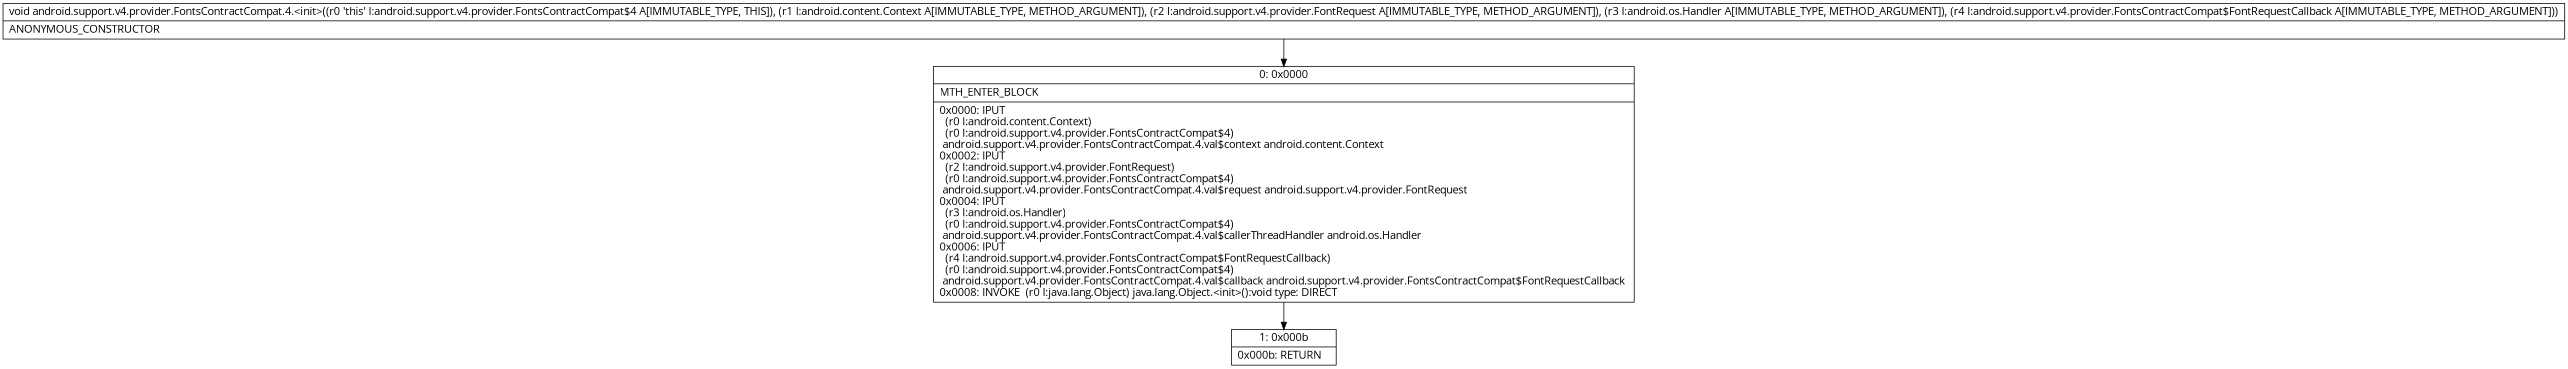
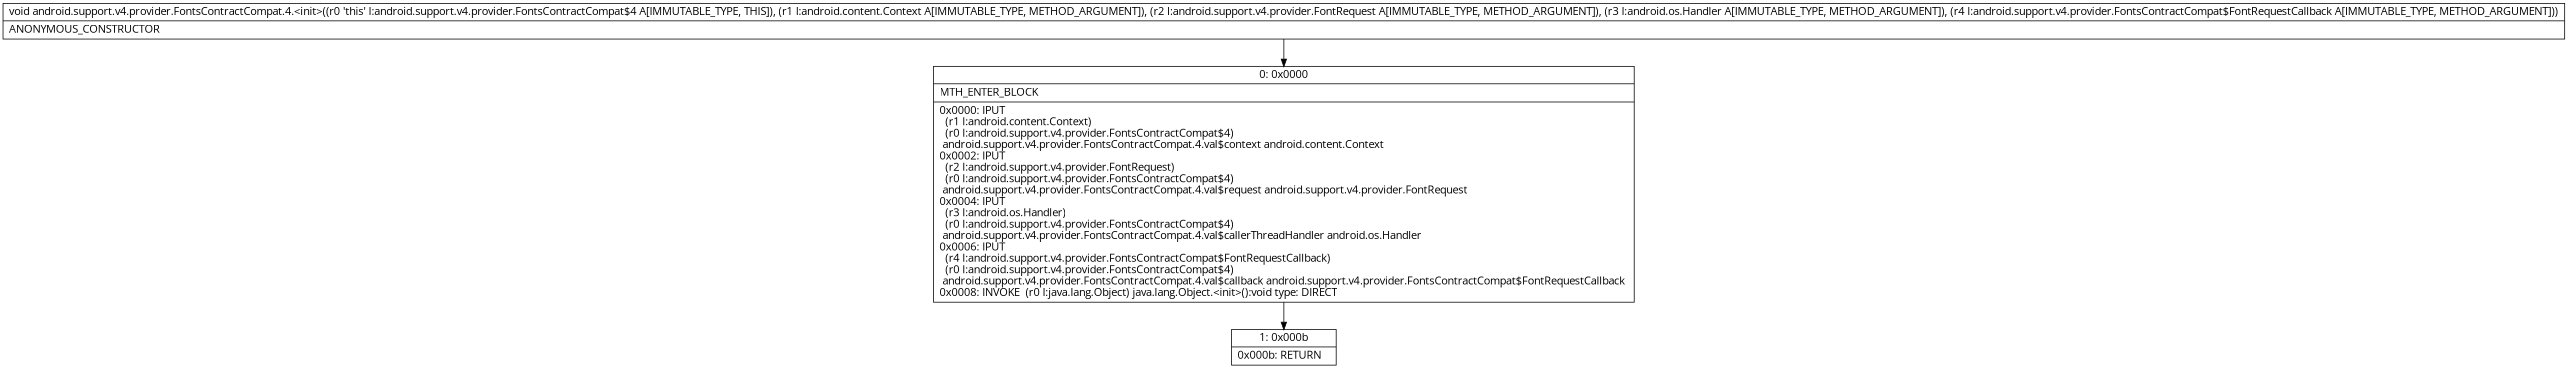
node "0: 0x0000": text "(r0 I:android.content.Context)" -> "(r1 I:android.content.Context)"
